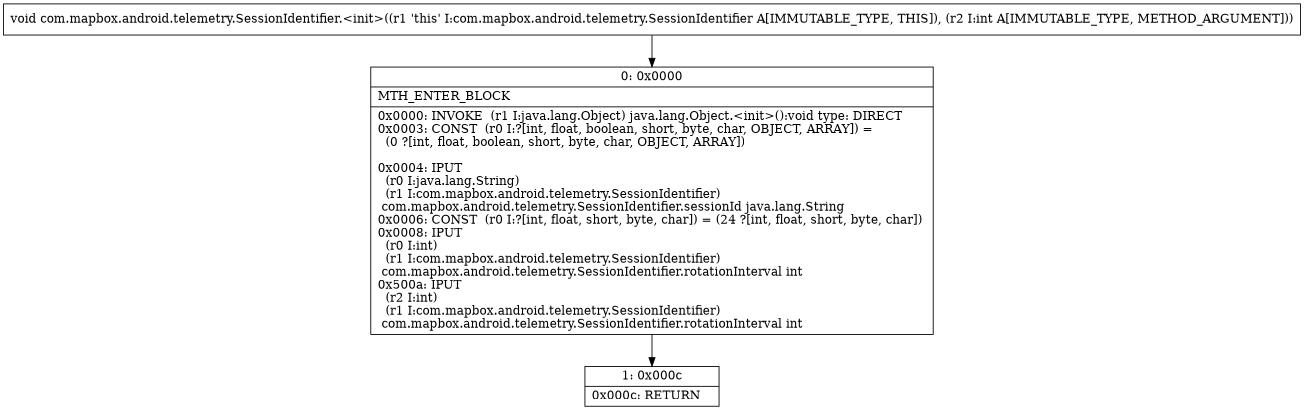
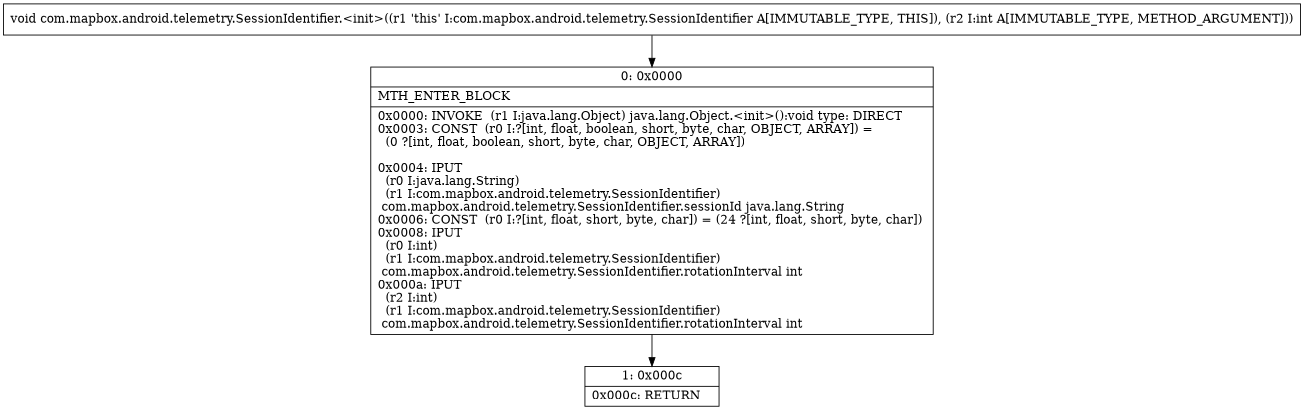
node "0: 0x0000": text "0x500a: IPUT" -> "0x000a: IPUT"
